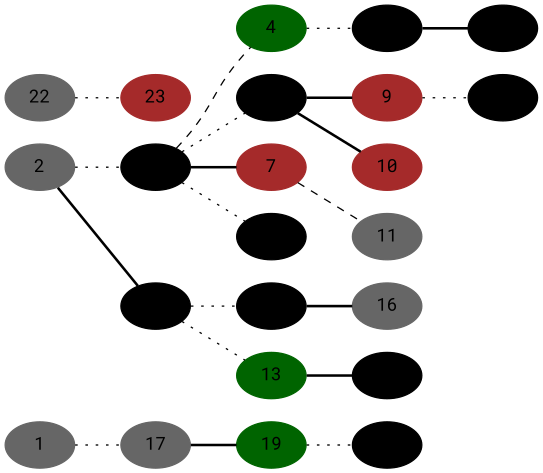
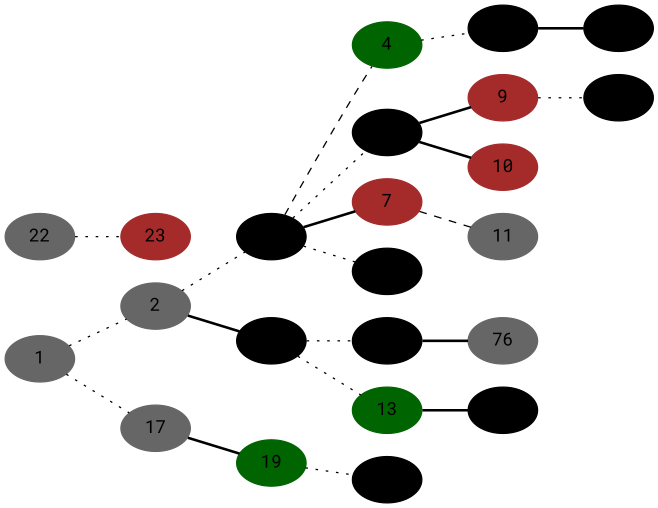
node "16": label "16" -> "76"
edge "2" -- "1": added
